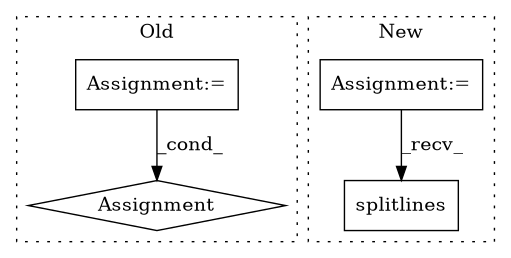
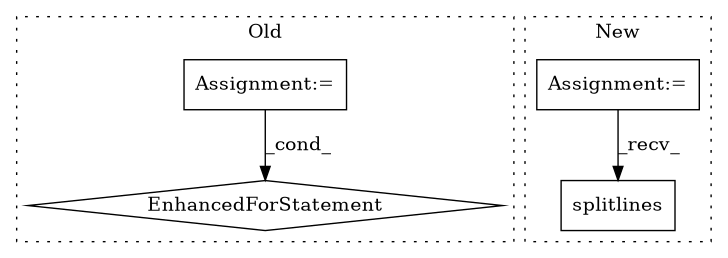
node "Assignment": label "Assignment" -> "EnhancedForStatement"
